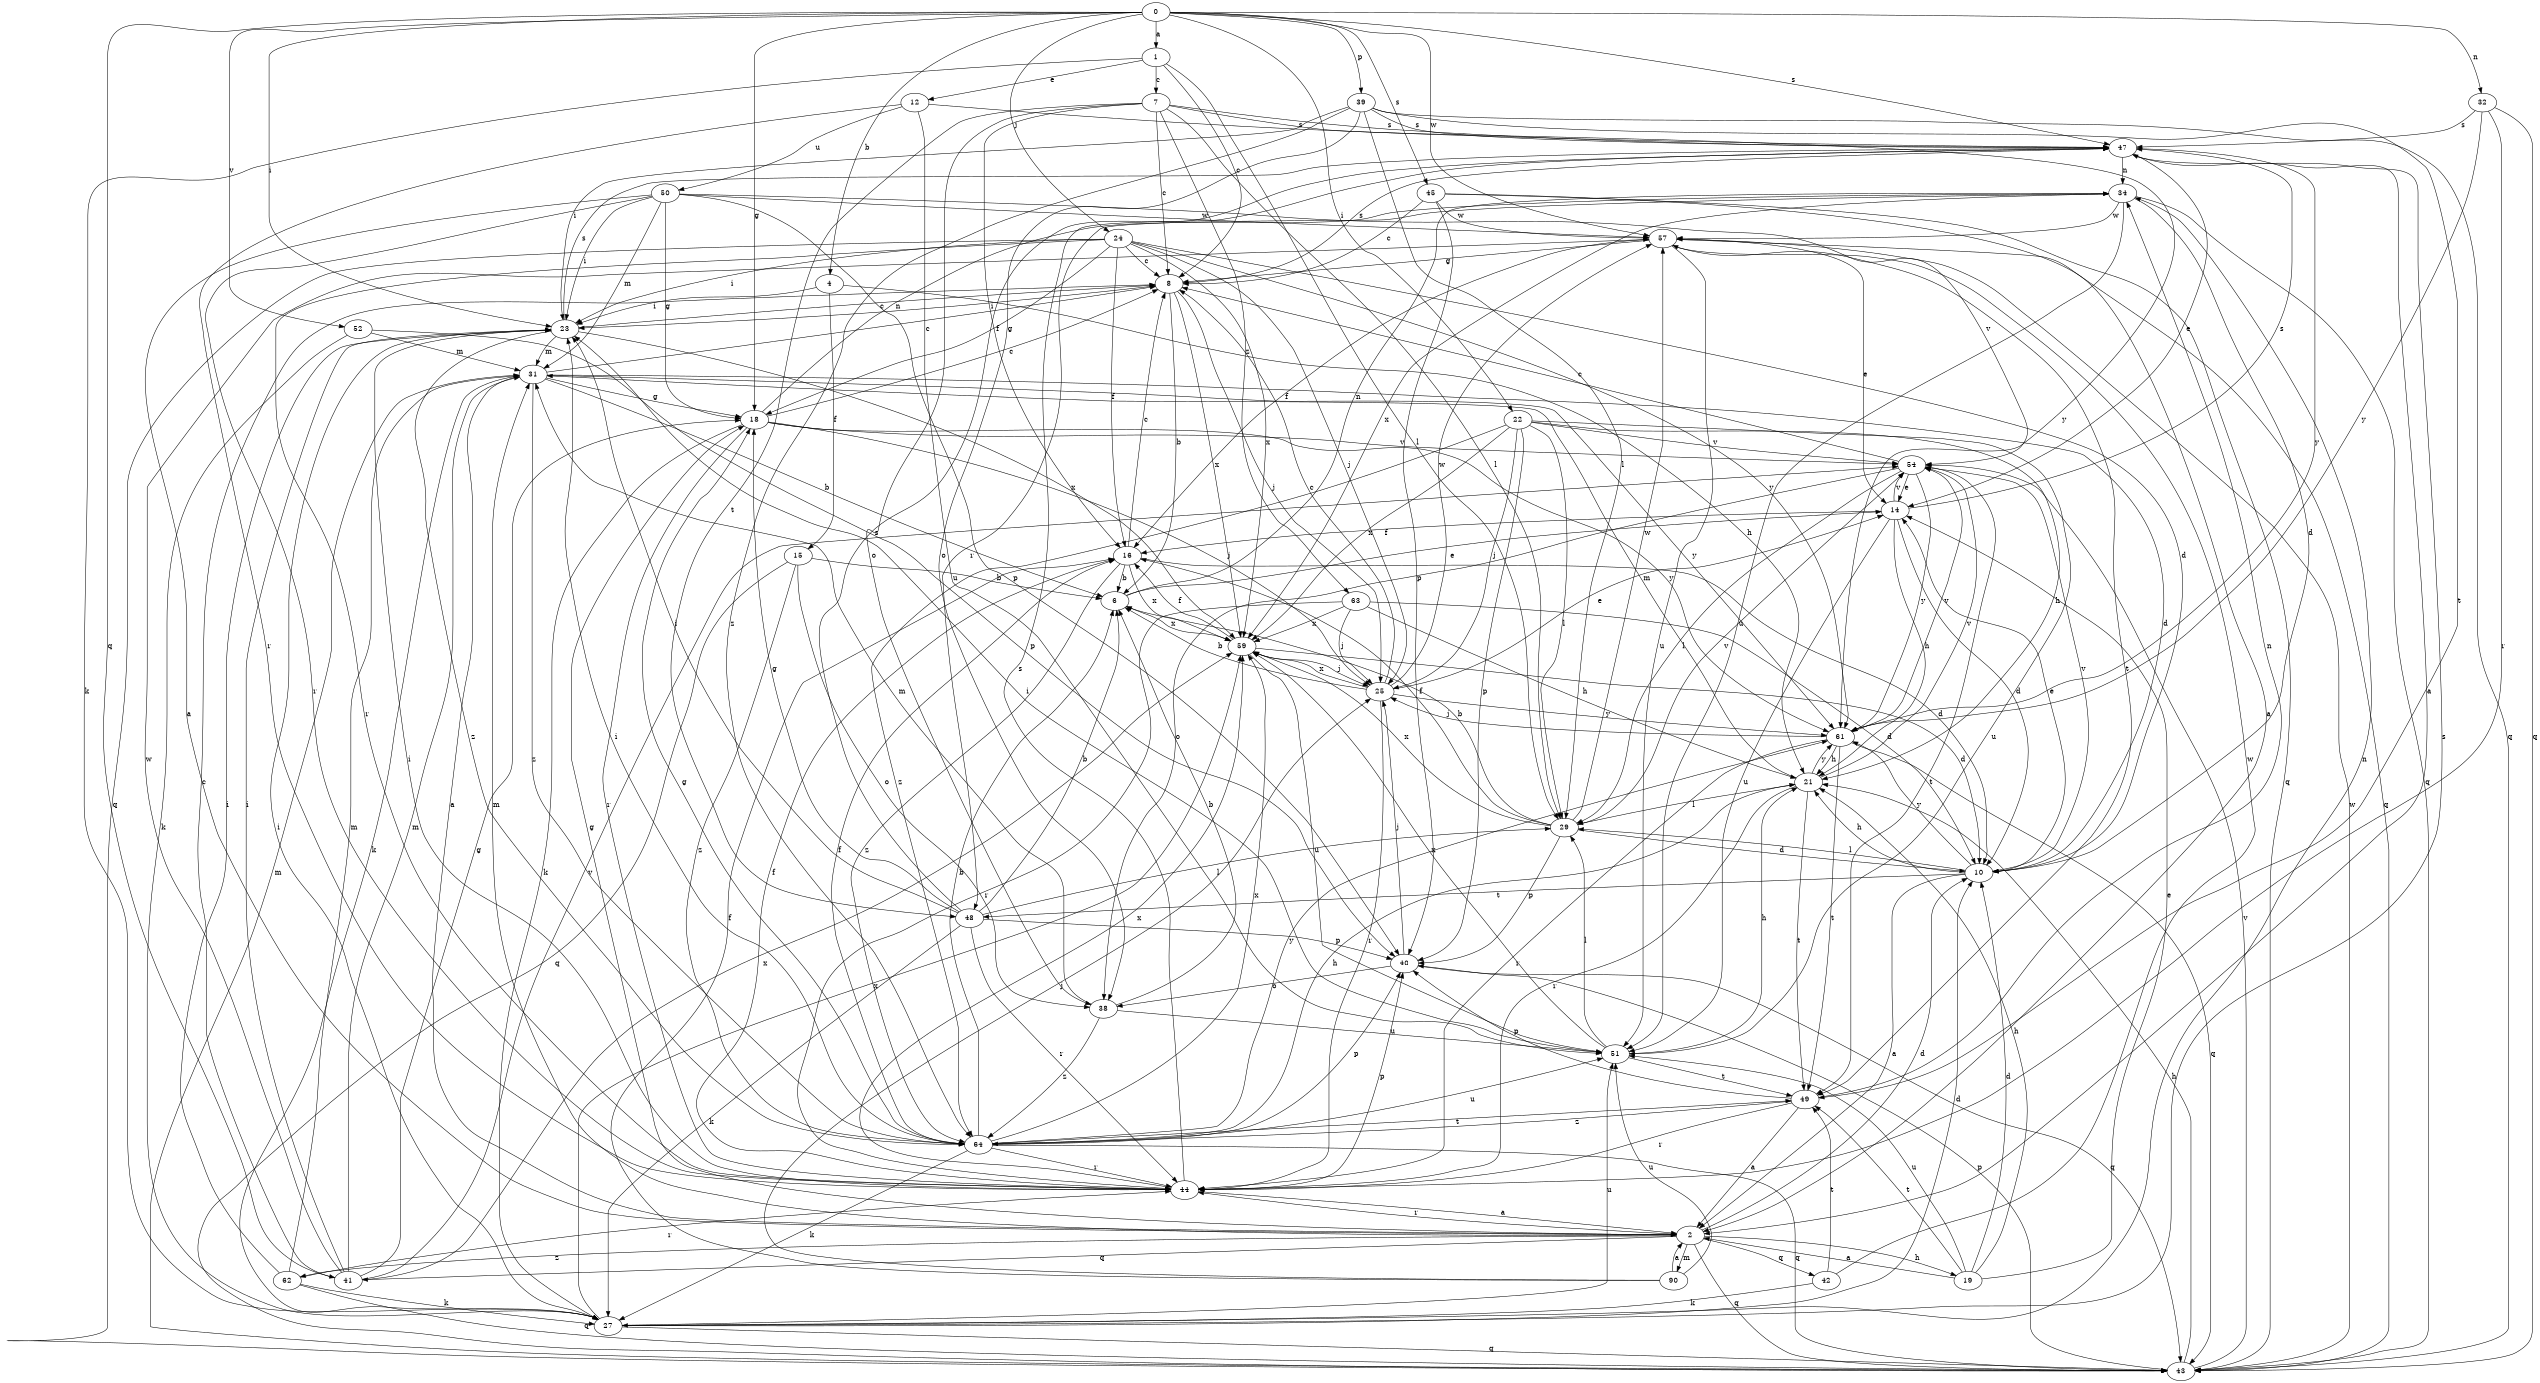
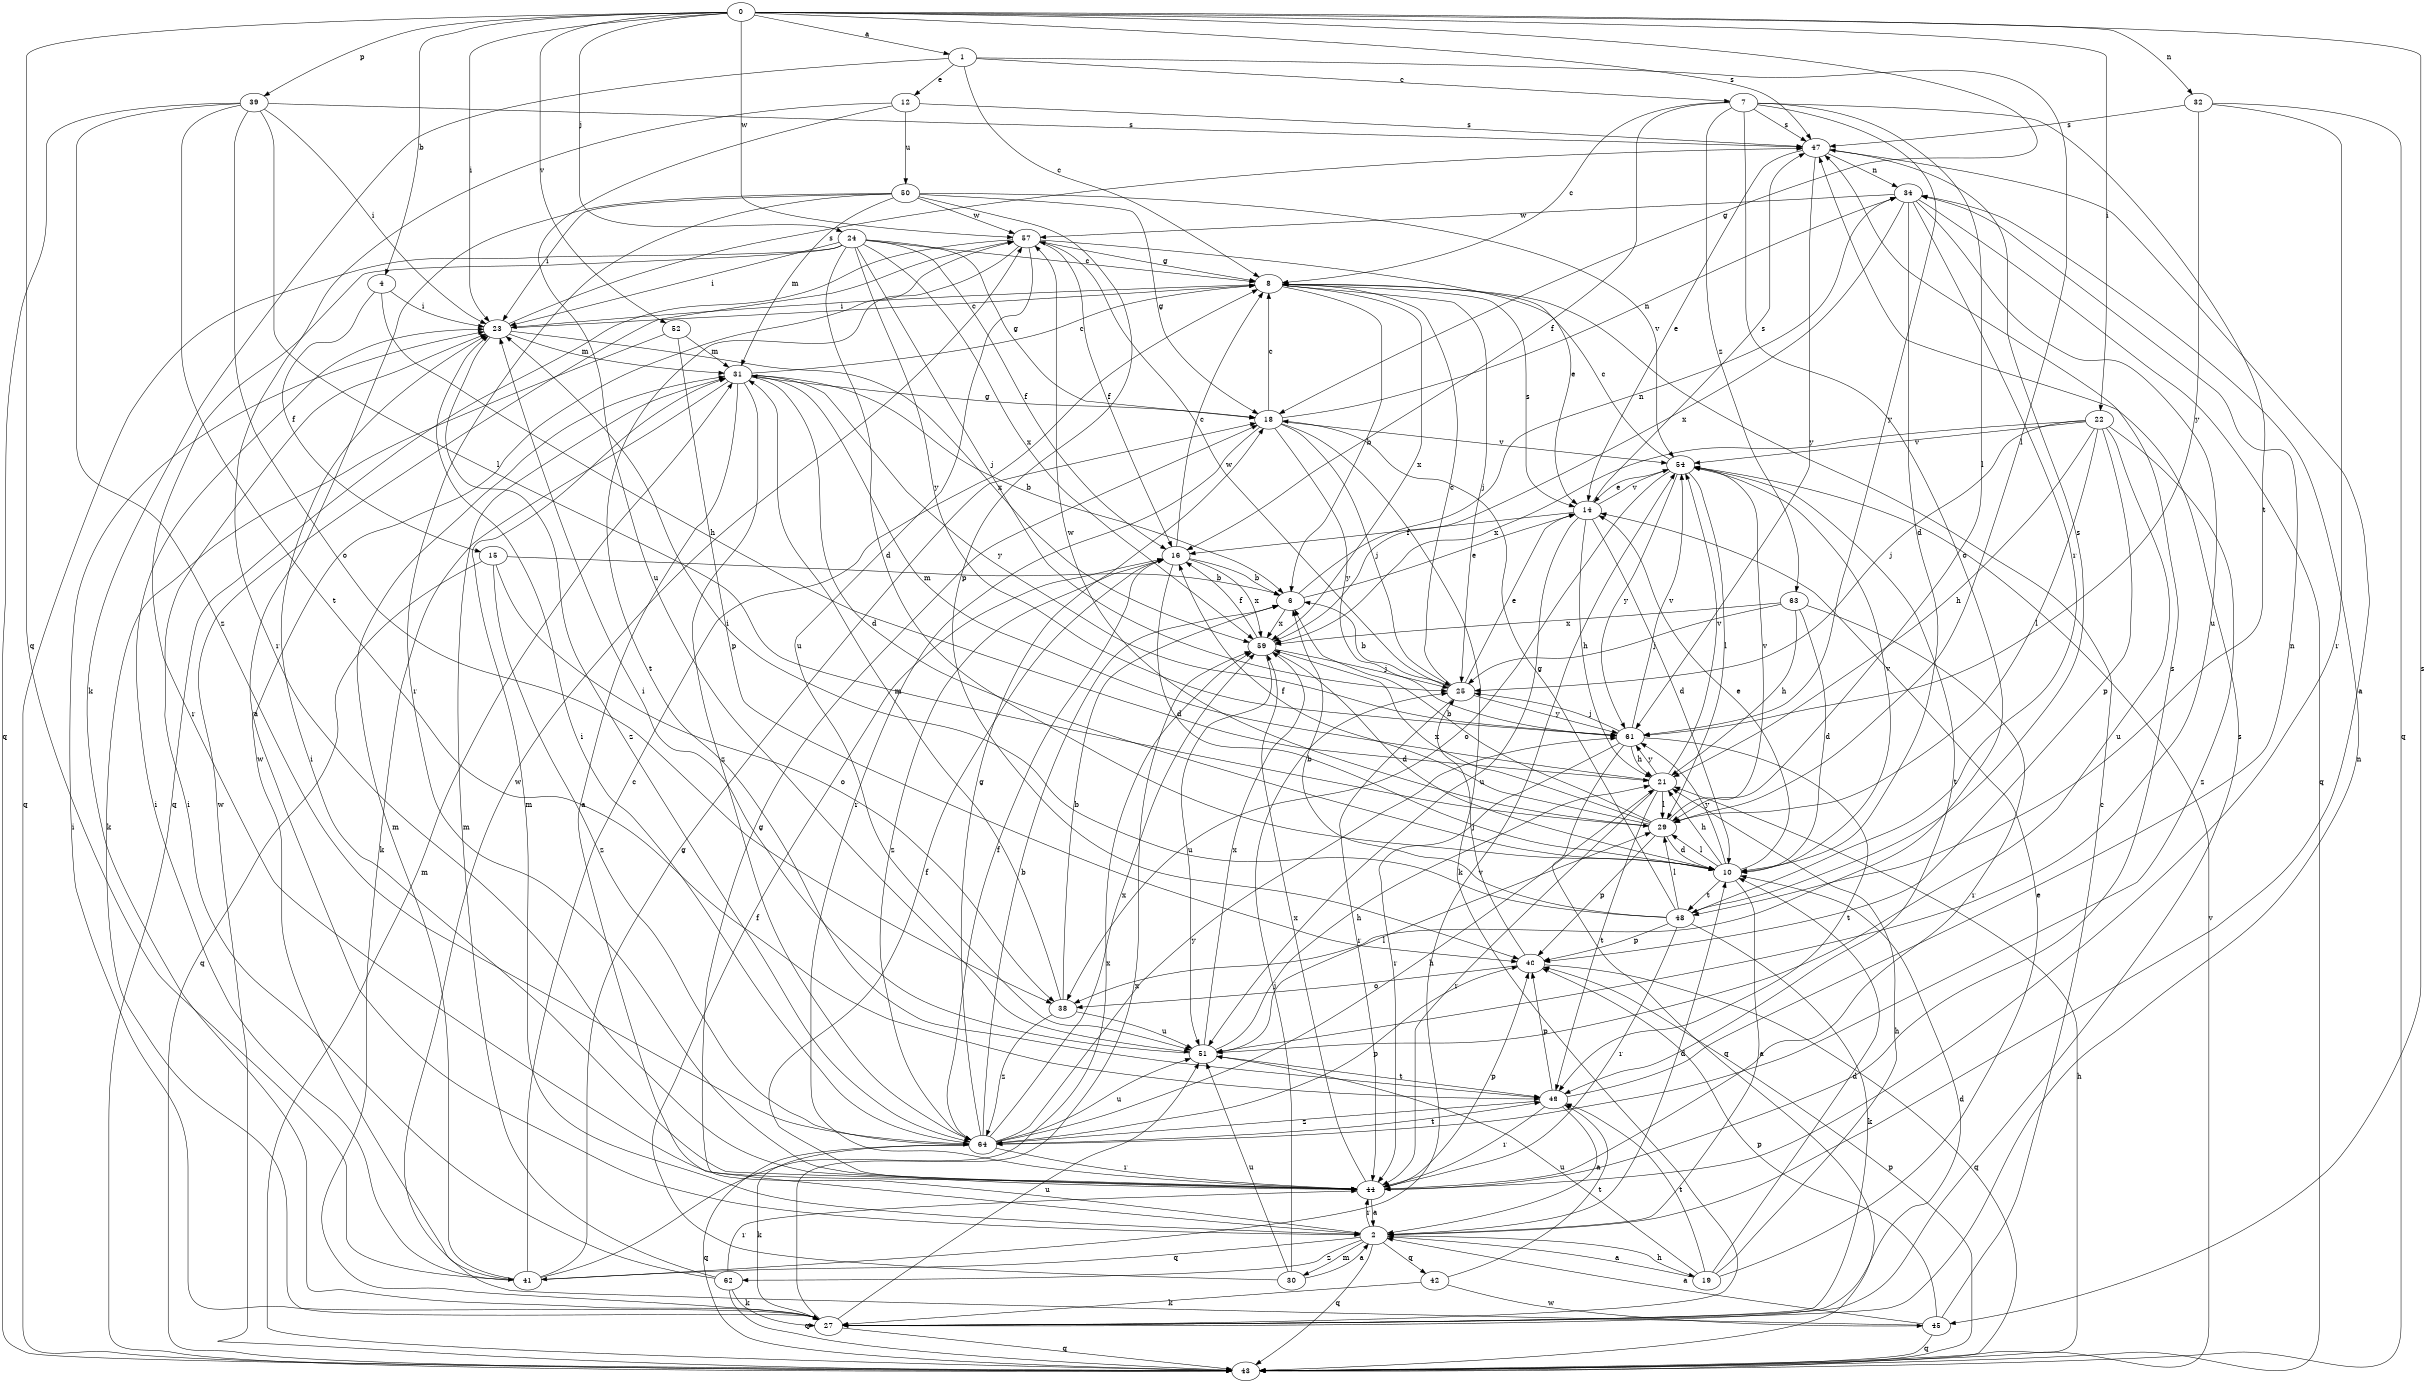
edge "8" -> "47": now "8" -> "14"
edge "25" -> "59": removed, label "x"
edge "42" -> "57": now "42" -> "45"
node "90": label "90" -> "30"
